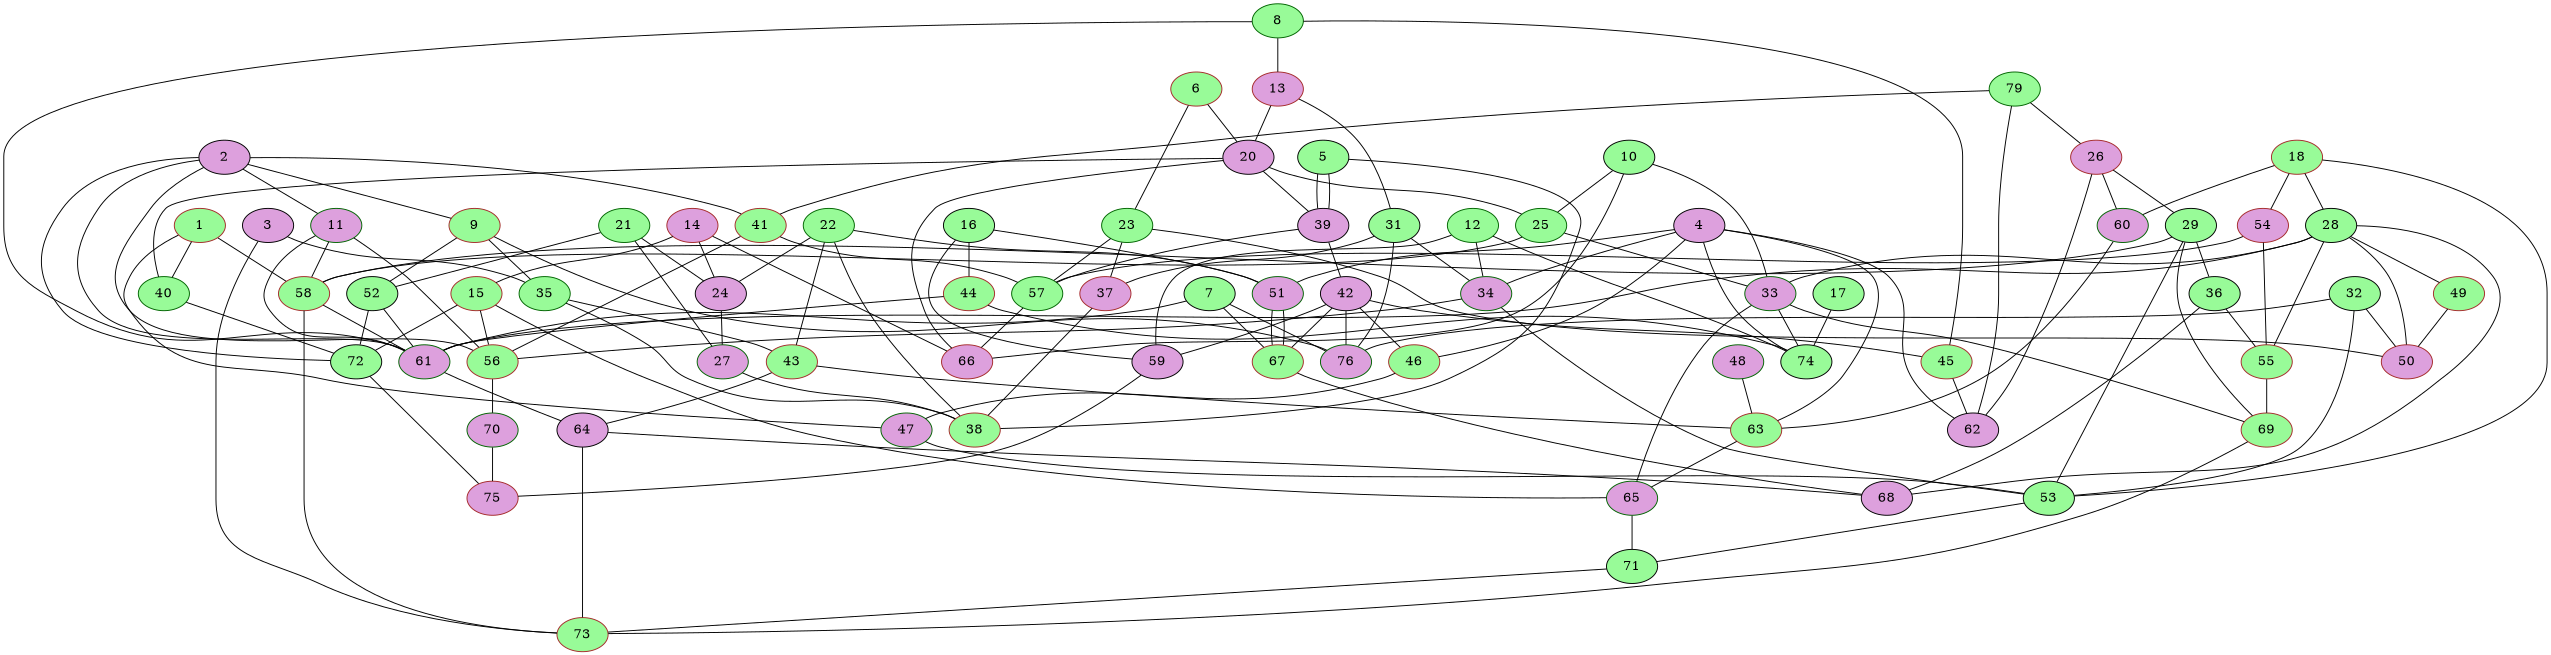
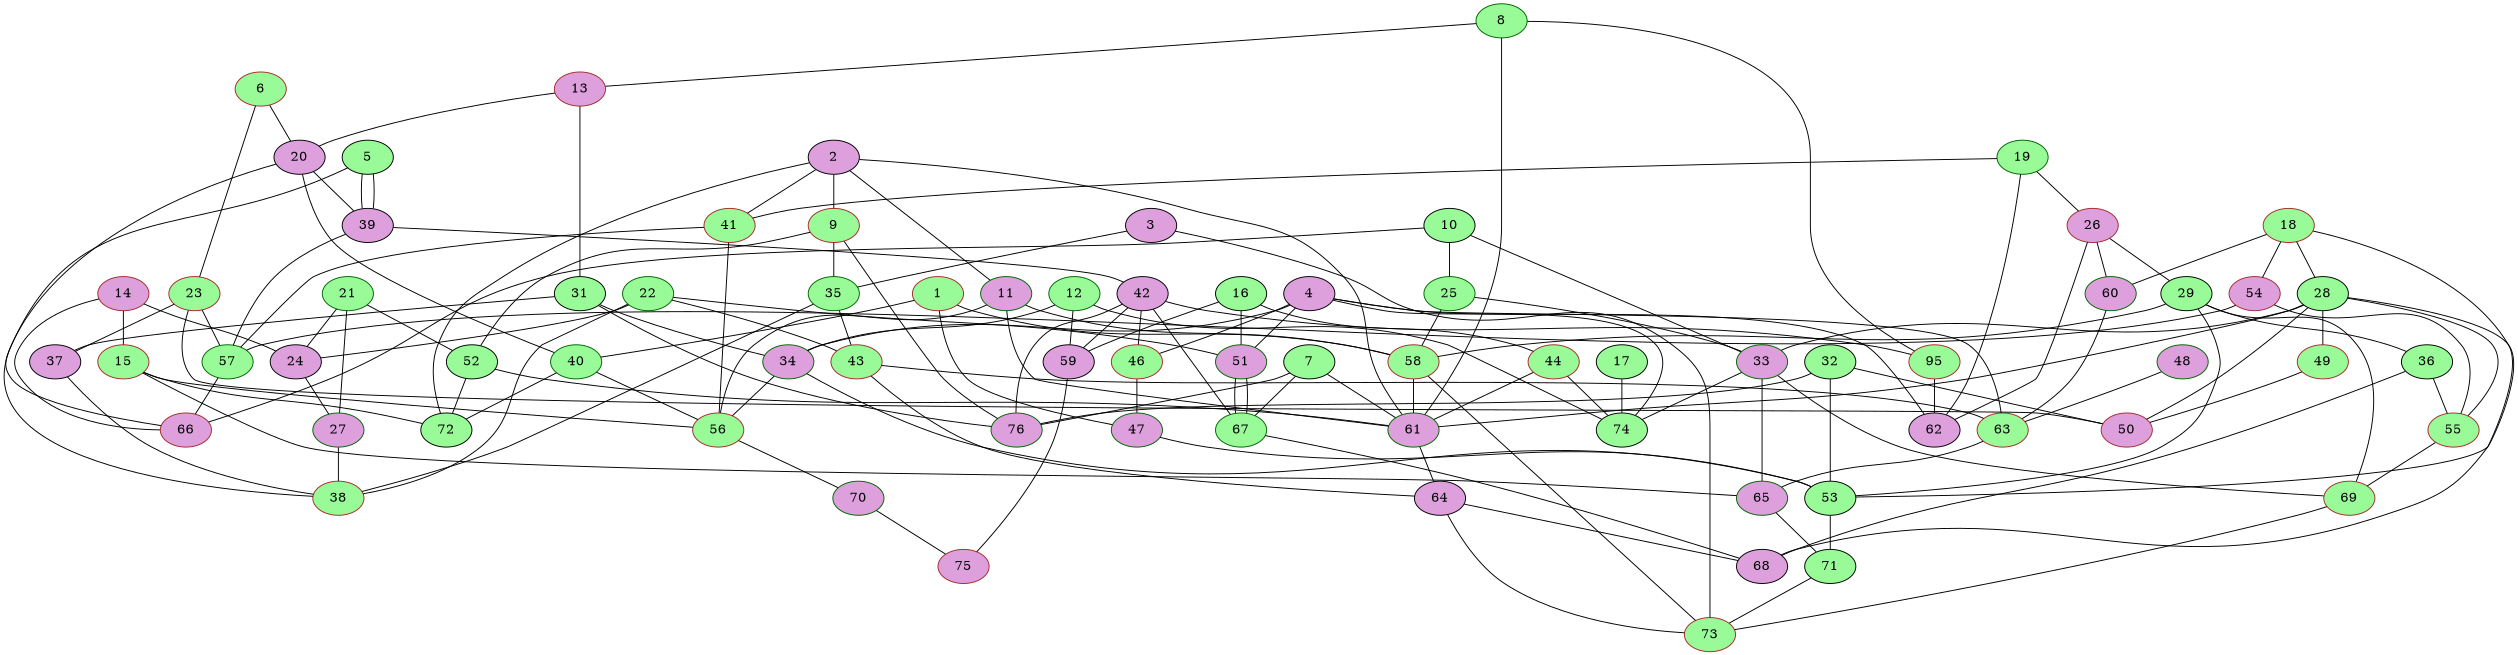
node "79": label "79" -> "19"
edge "20" -- "25": removed
node "23": color darkgreen -> brown
node "37": color brown -> black
edge "2" -- "56": now "40" -- "56"
node "67": color brown -> darkgreen
node "45": label "45" -> "95"
edge "72" -- "75": removed
